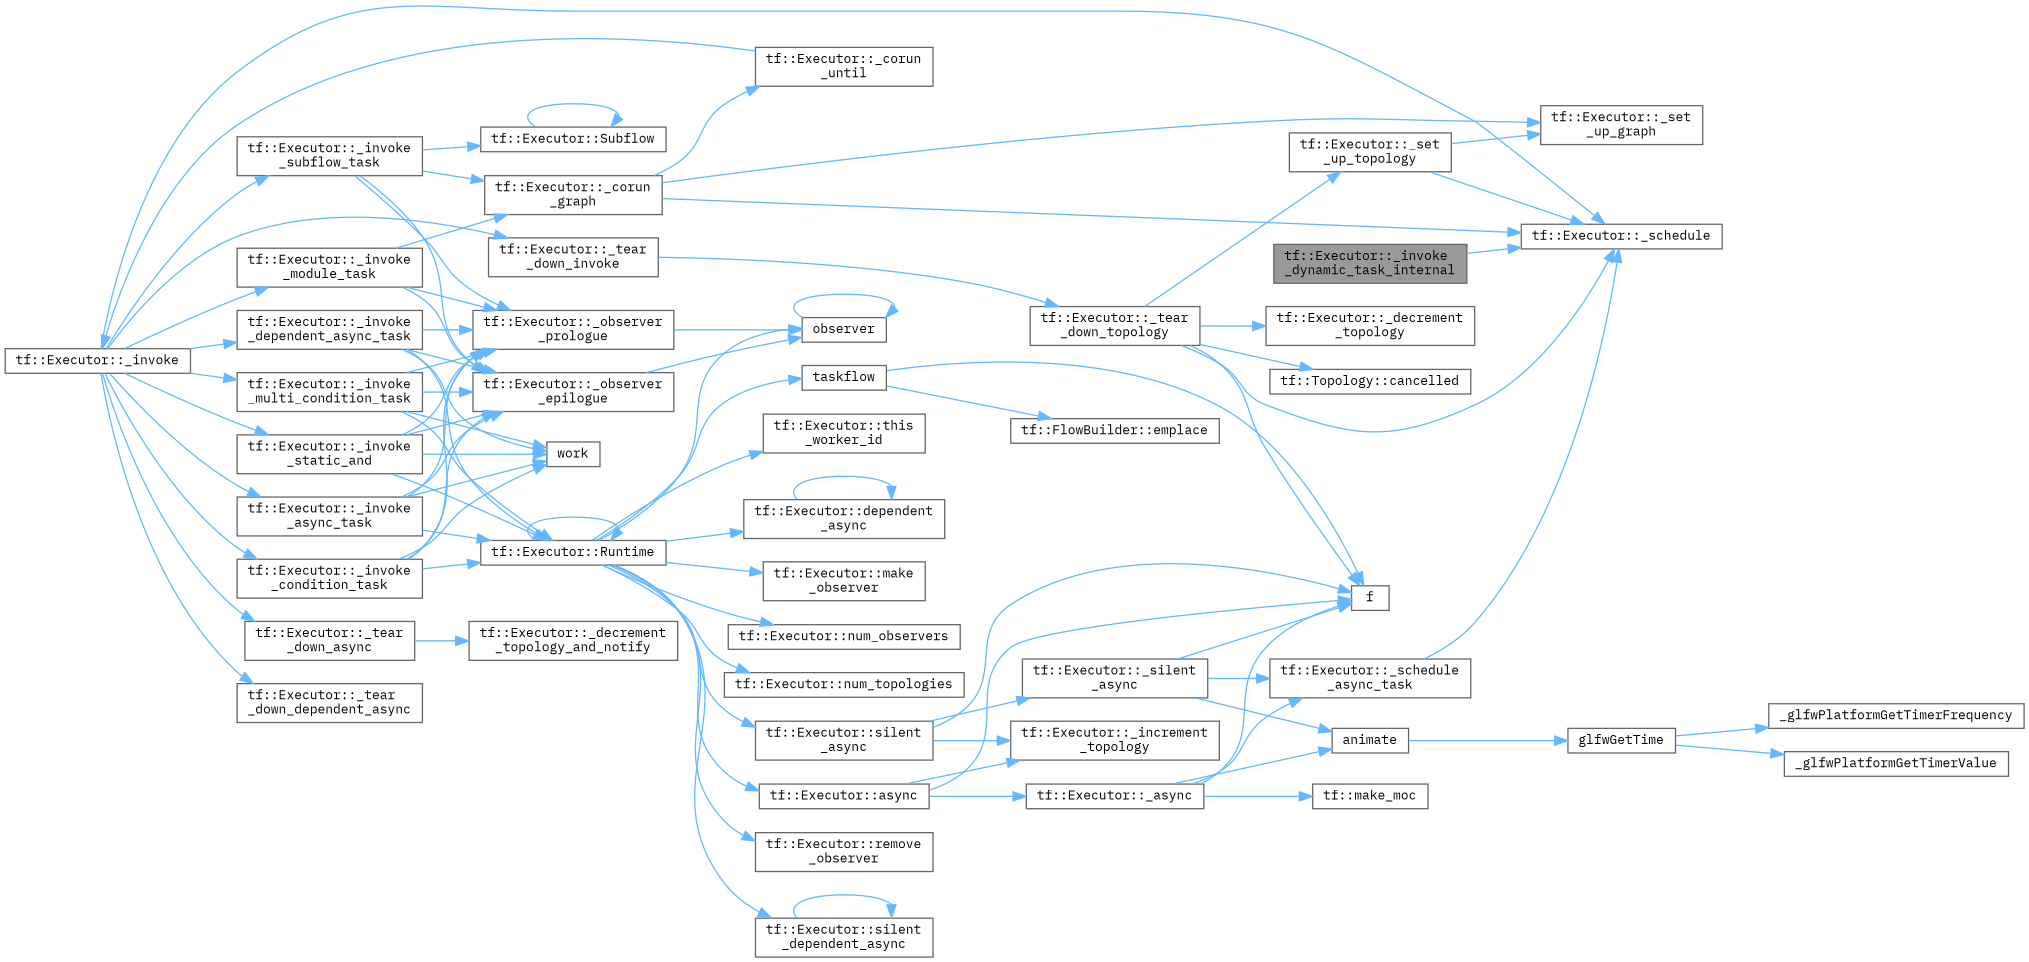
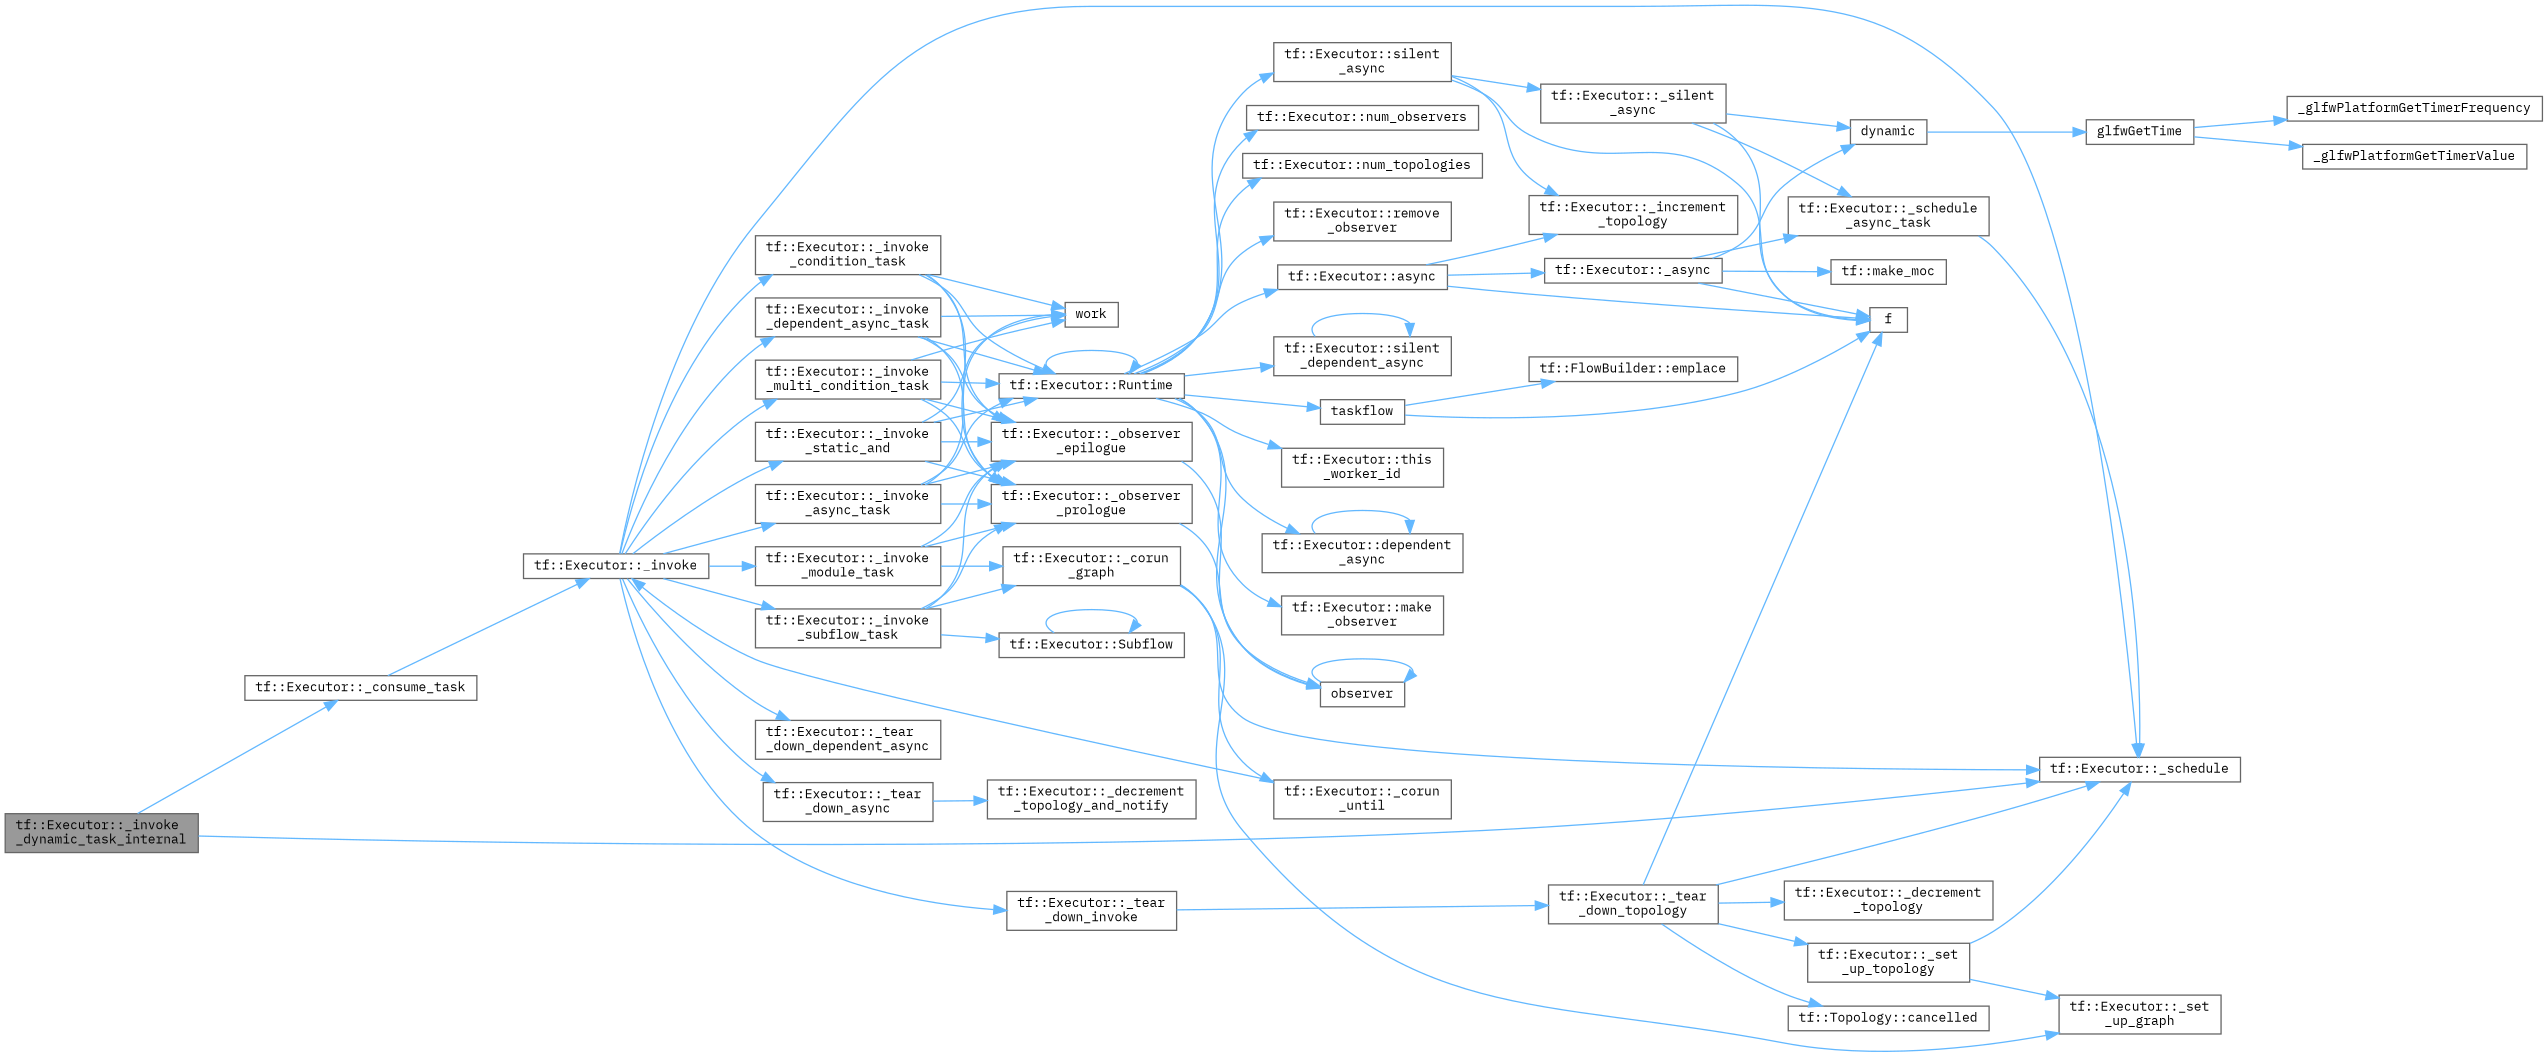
node "tf::Executor::_consume_task": added
node "animate": label "animate" -> "dynamic"
